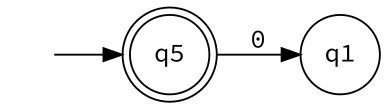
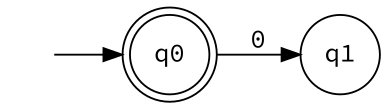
node "q5": label "q5" -> "q0"
